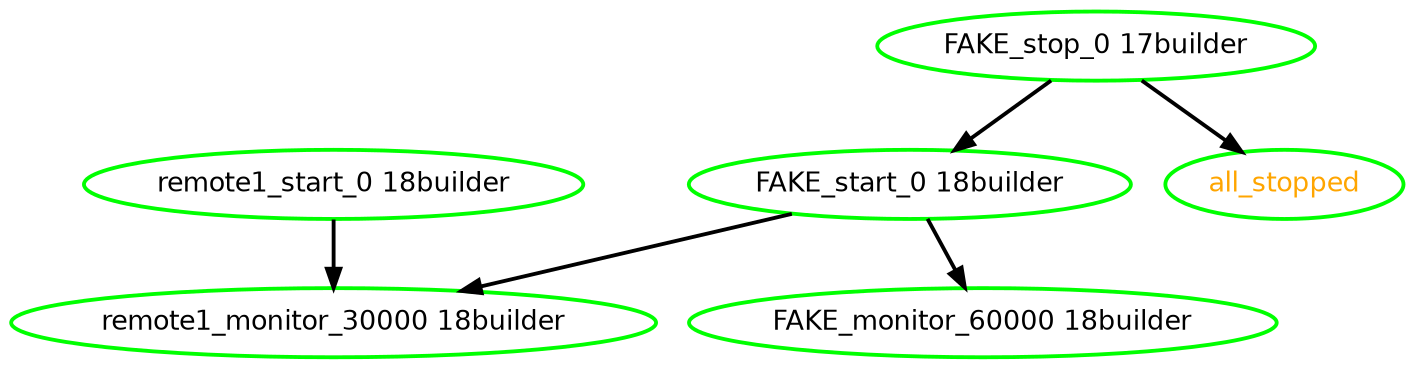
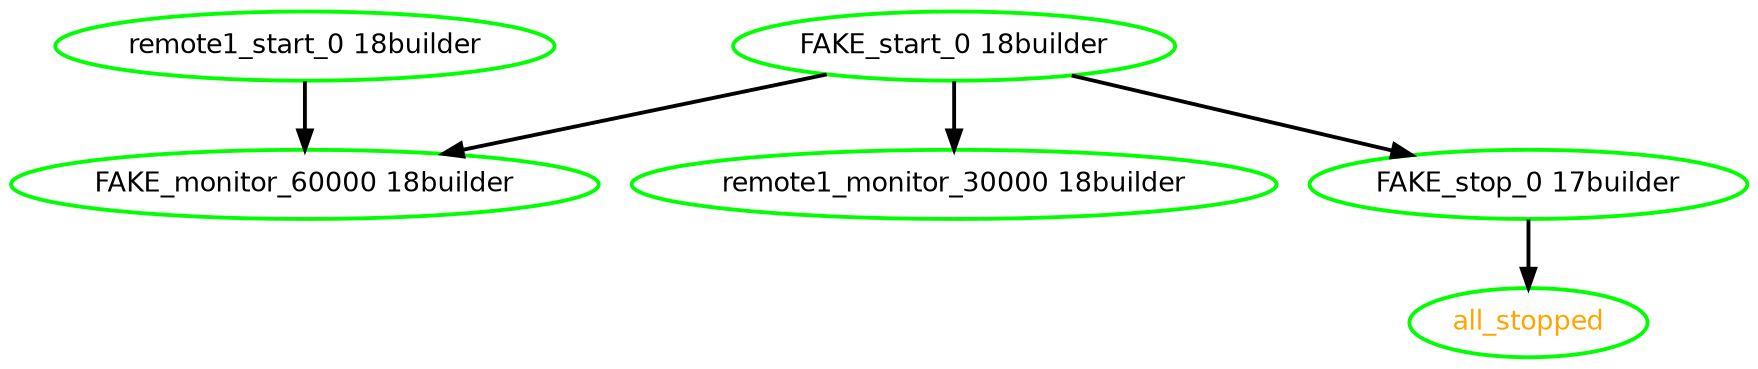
edge "FAKE_stop_0 17builder" -> "FAKE_start_0 18builder": reversed
edge "remote1_start_0 18builder" -> "remote1_monitor_30000 18builder": now "remote1_start_0 18builder" -> "FAKE_monitor_60000 18builder"
